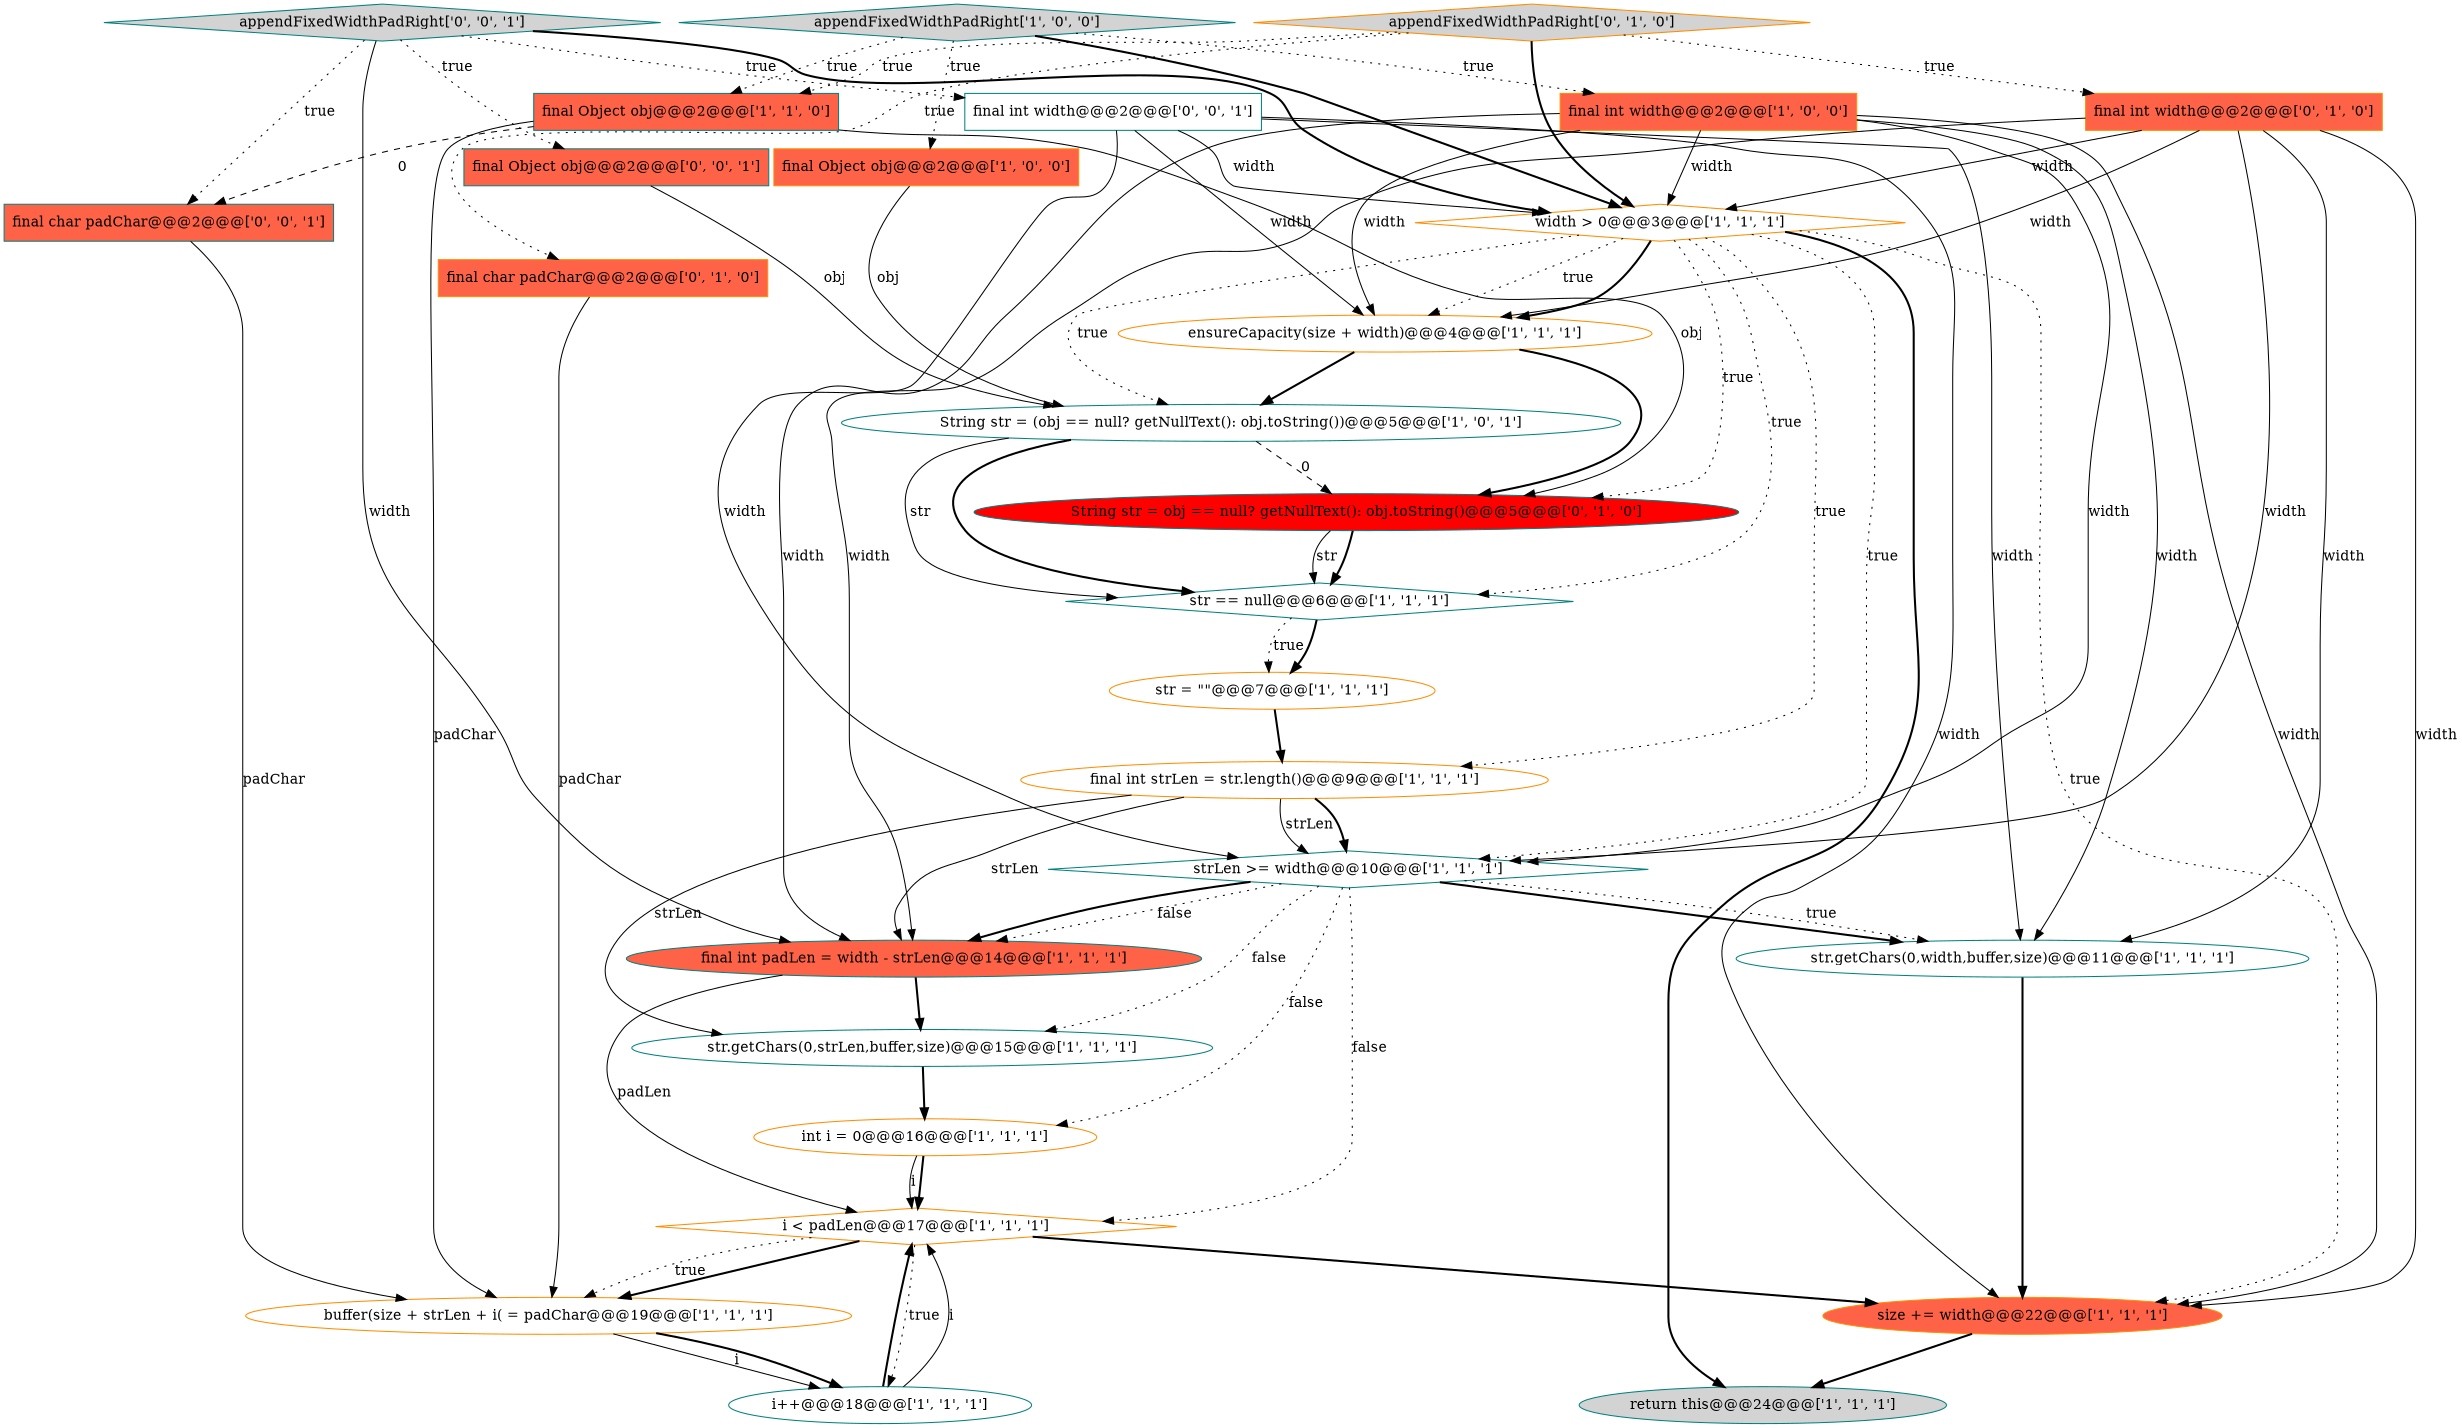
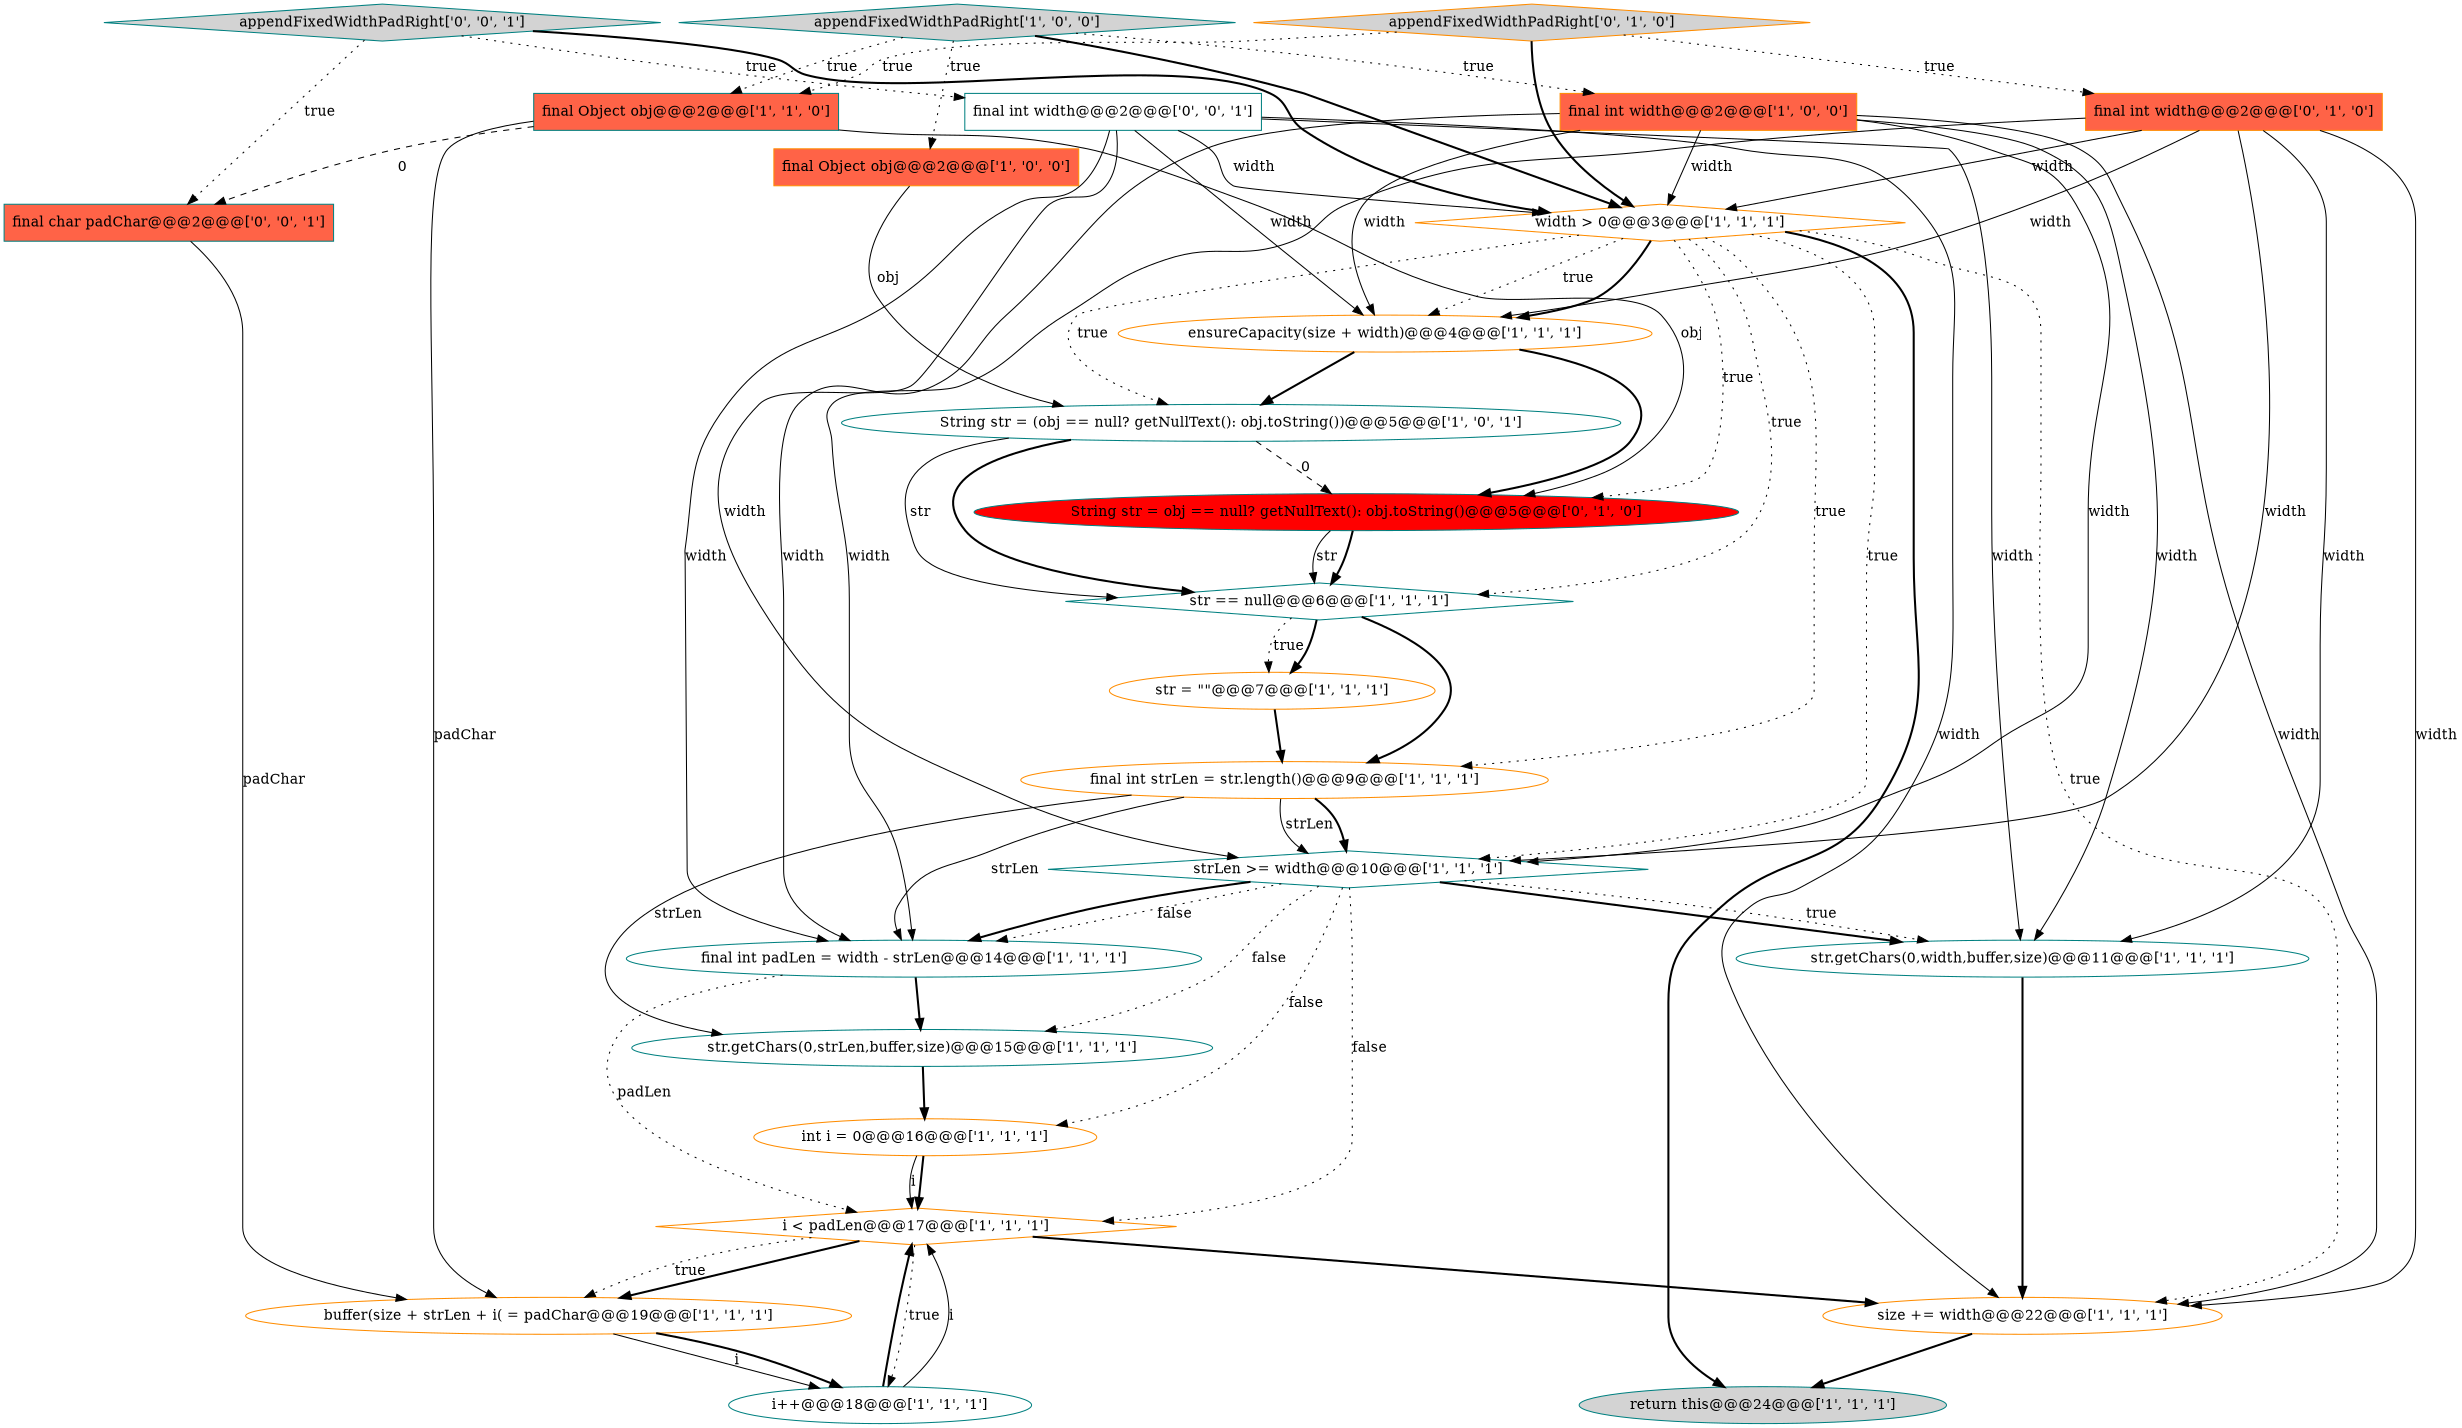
node "final Object obj@@@2@@@['0', '0', '1']": removed
node "final char padChar@@@2@@@['0', '1', '0']": removed
edge "appendFixedWidthPadRight['0', '0', '1']" -> "final int padLen = width - strLen@@@14@@@['1', '1', '1']": now "final int width@@@2@@@['0', '0', '1']" -> "final int padLen = width - strLen@@@14@@@['1', '1', '1']"
edge "str == null@@@6@@@['1', '1', '1']" -> "final int strLen = str.length()@@@9@@@['1', '1', '1']": added
node "final int padLen = width - strLen@@@14@@@['1', '1', '1']": fillcolor tomato -> white
edge "final int padLen = width - strLen@@@14@@@['1', '1', '1']" -> "i < padLen@@@17@@@['1', '1', '1']": style solid -> dotted
node "size += width@@@22@@@['1', '1', '1']": fillcolor tomato -> white
